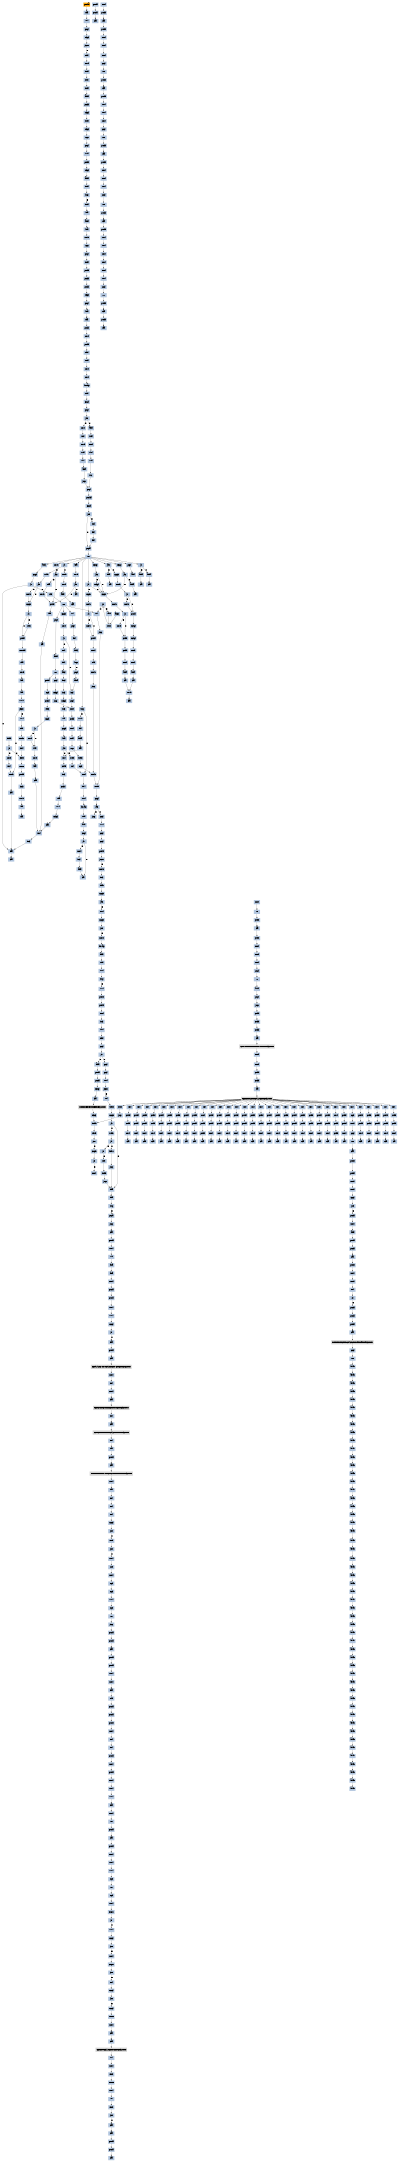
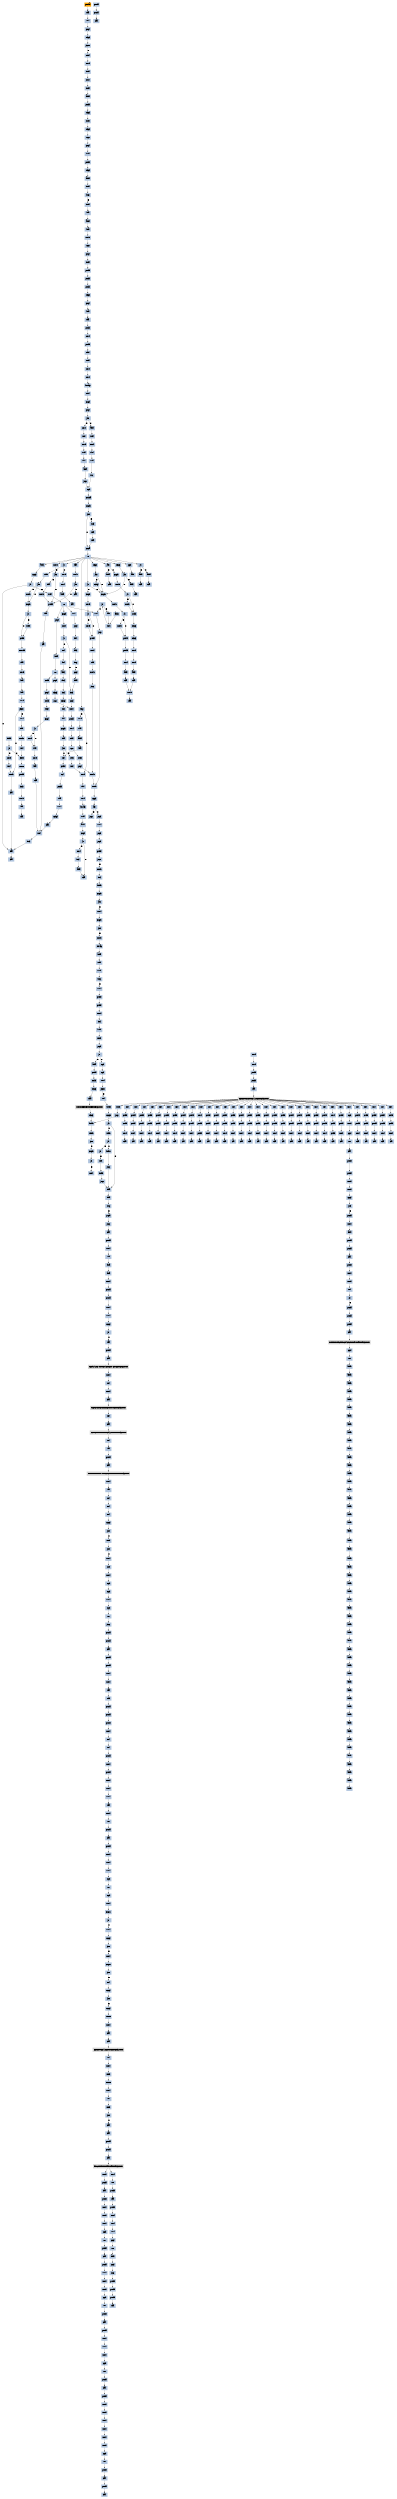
node "GETMODULEHANDLEW-KERNEL32-DLL": removed
node "ENCODEPOINTER-KERNEL32-DLL": added
